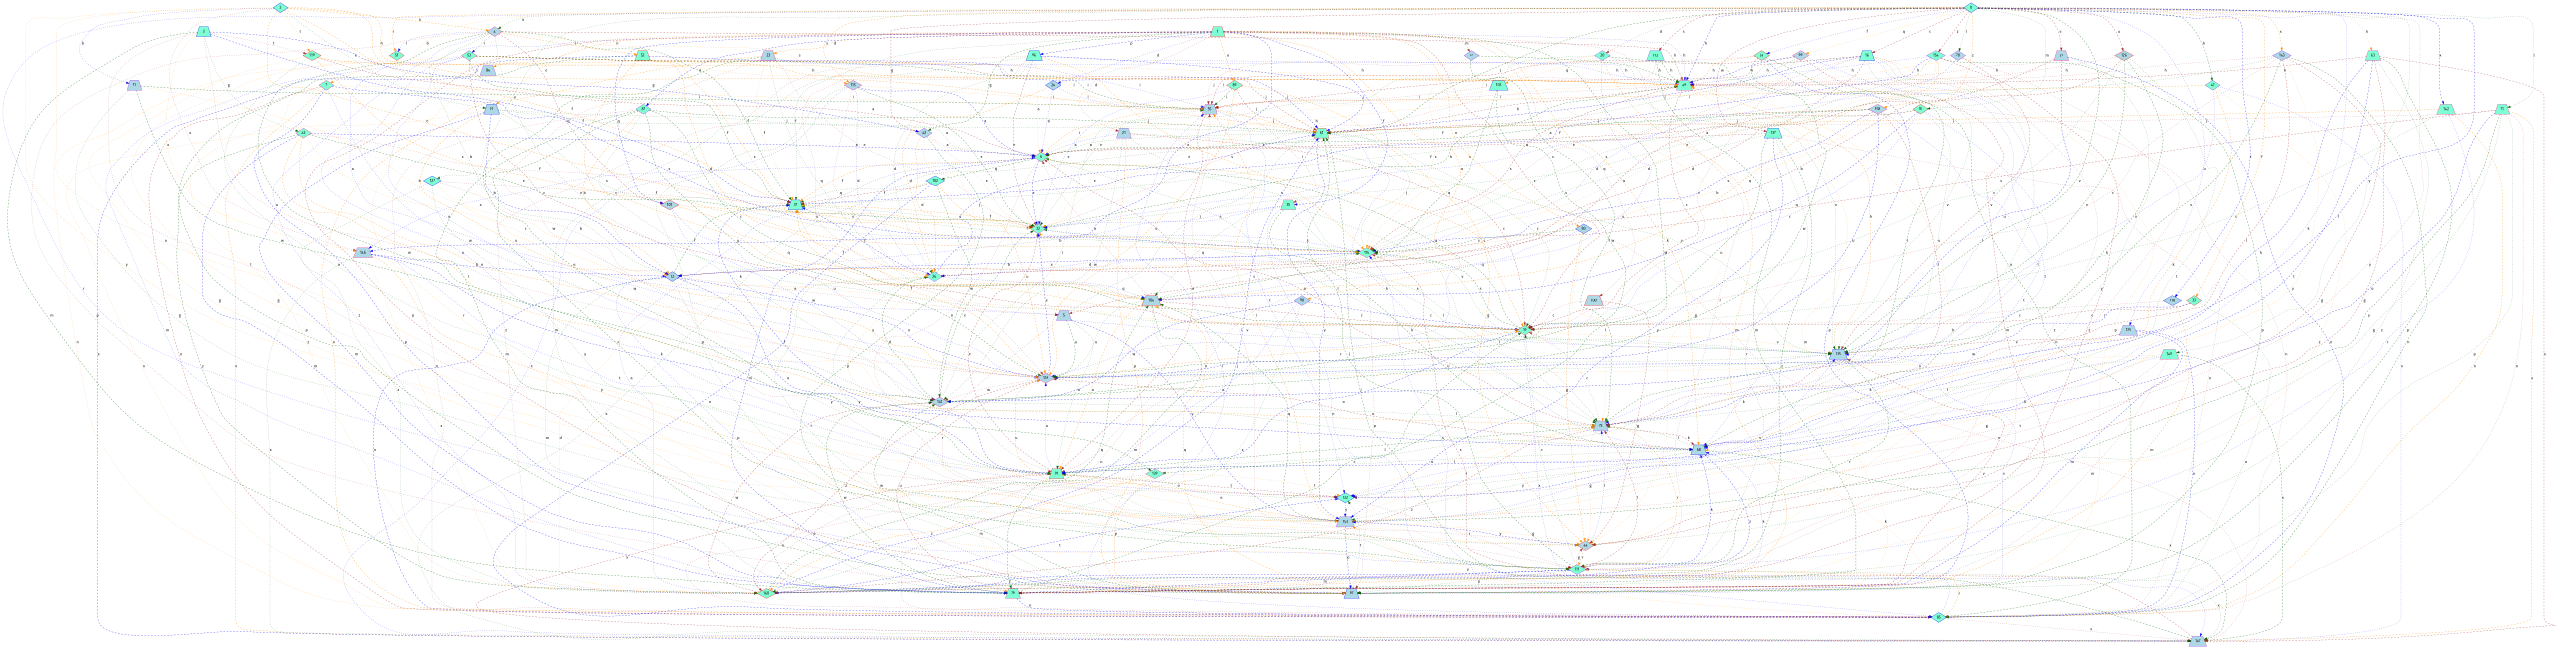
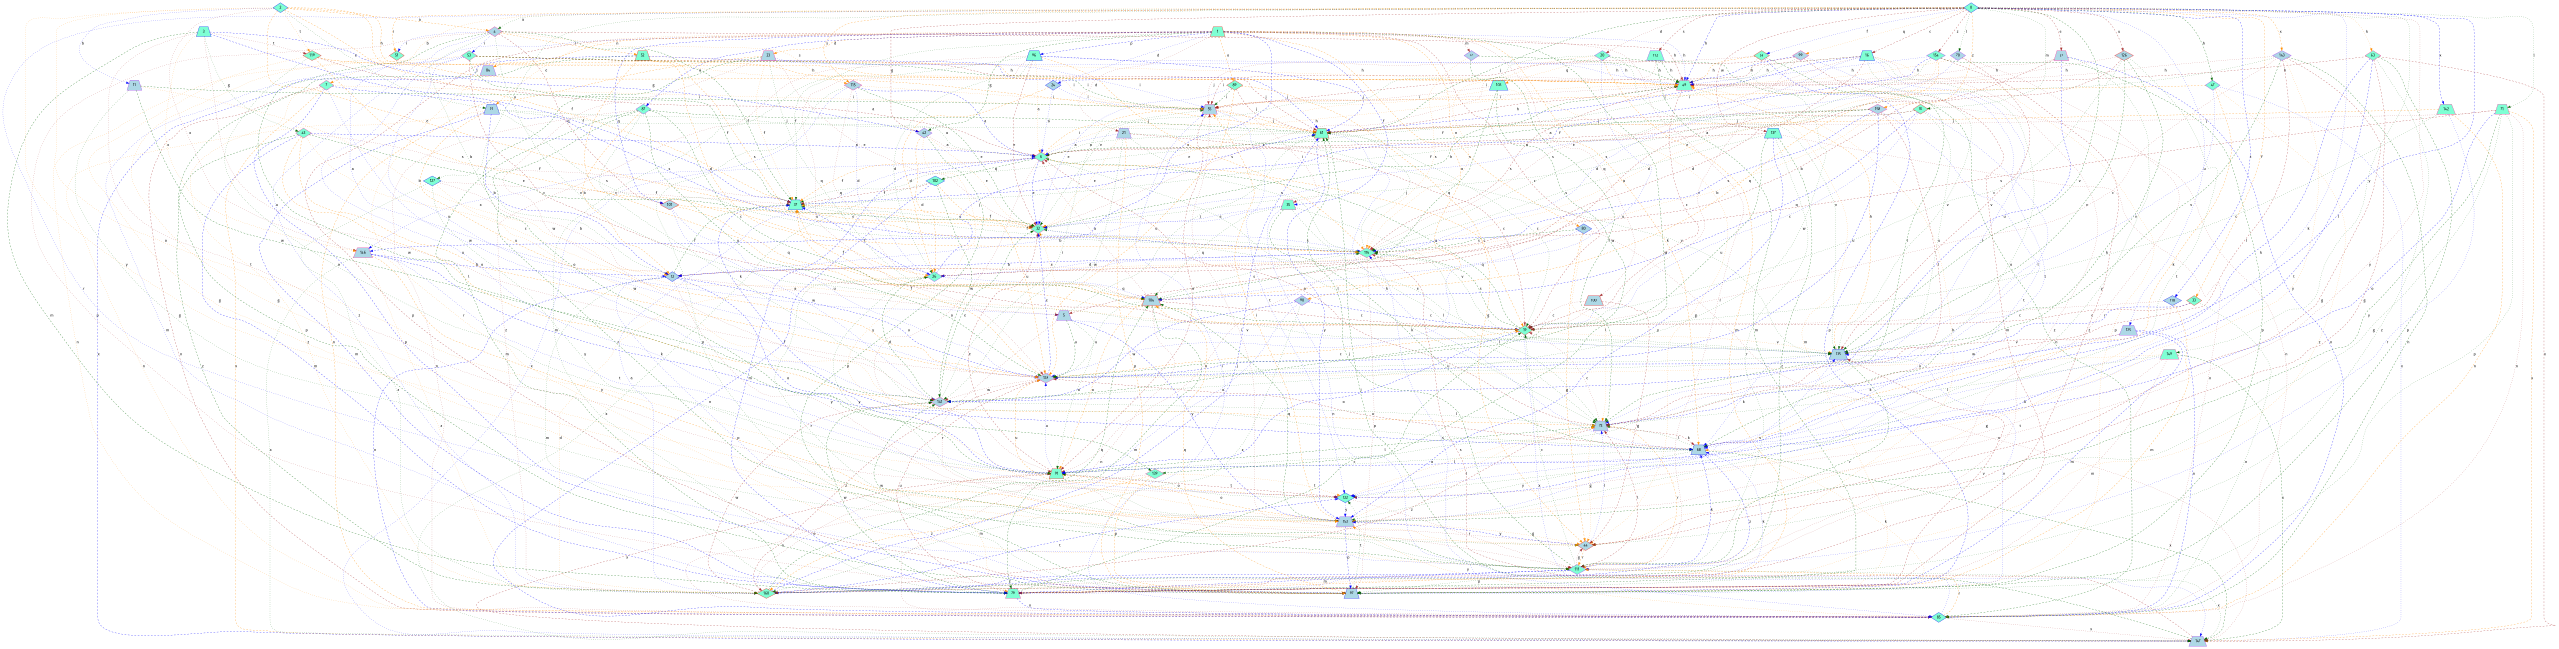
node "63": shape trapezium -> diamond
edge "34" -> "141": style dashed -> dotted
